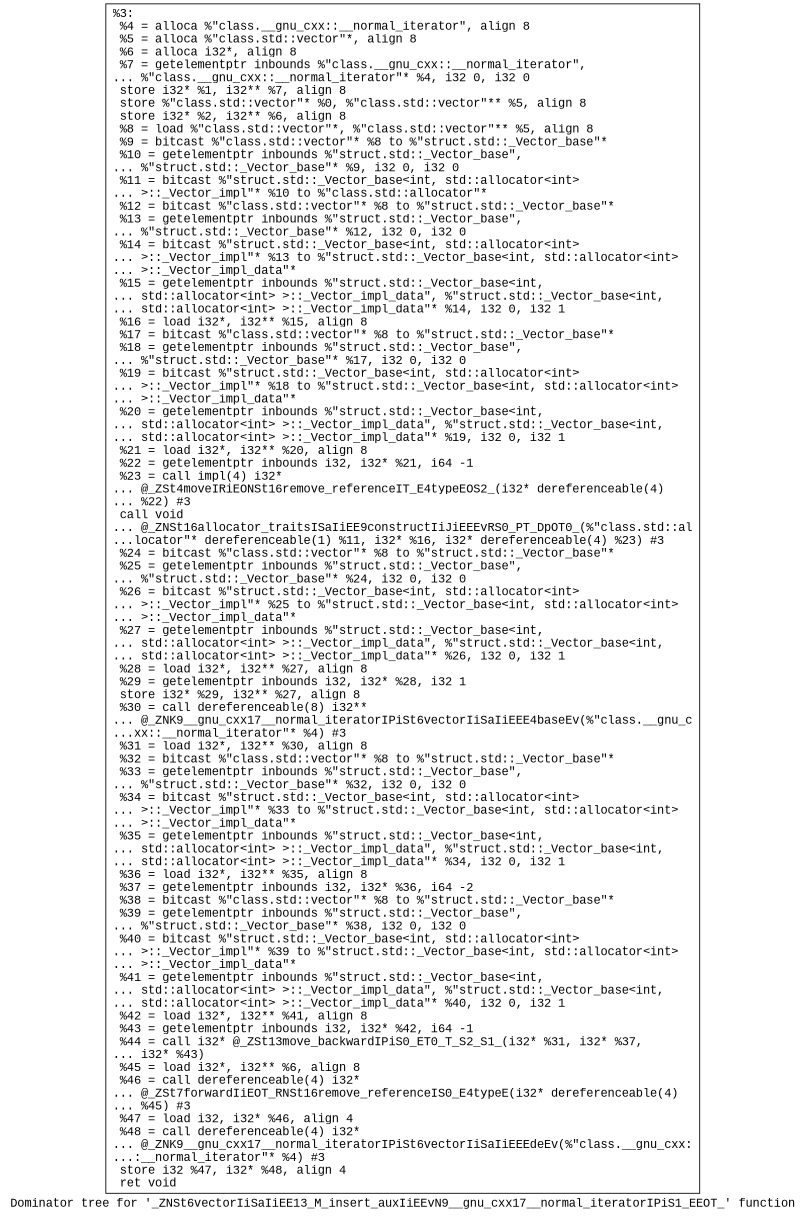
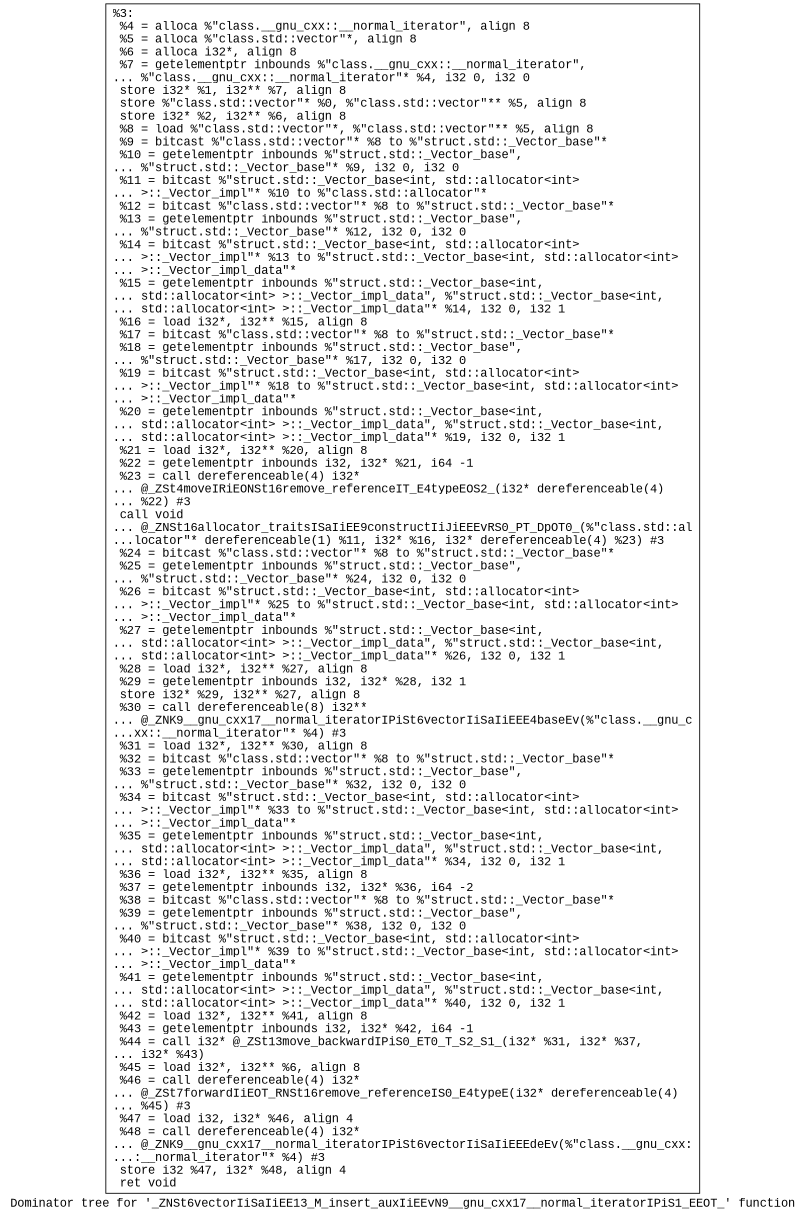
node "%3:": text "%23 = call impl(4) i32*" -> "%23 = call dereferenceable(4) i32*"
